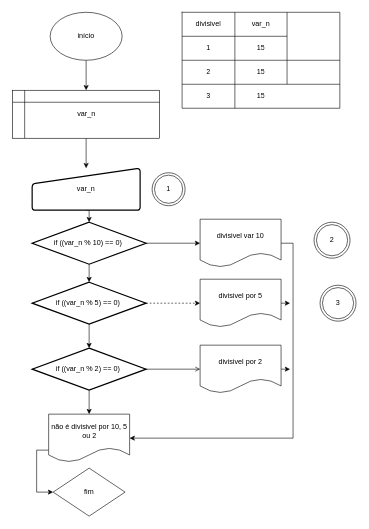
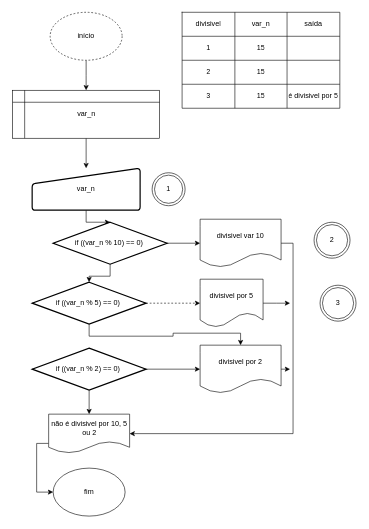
node "saída": added
node "início": style solid -> dashed
node "é divisivel por 5": added
node "if ((var_n % 10) == 0)": moved (89, 243) -> (110, 243)
node "divisivel por 5": size 81x48 -> 63x48
edge "if ((var_n % 5) == 0)" -> "if ((var_n % 2) == 0)": now "if ((var_n % 5) == 0)" -> "divisivel por 2"
edge "if ((var_n % 2) == 0)" -> "divisivel por 2": arrowhead open -> classic
node "não é divisivel por 10, 5 ou 2": size 81x48 -> 81x39
node "fim": shape diamond -> ellipse
